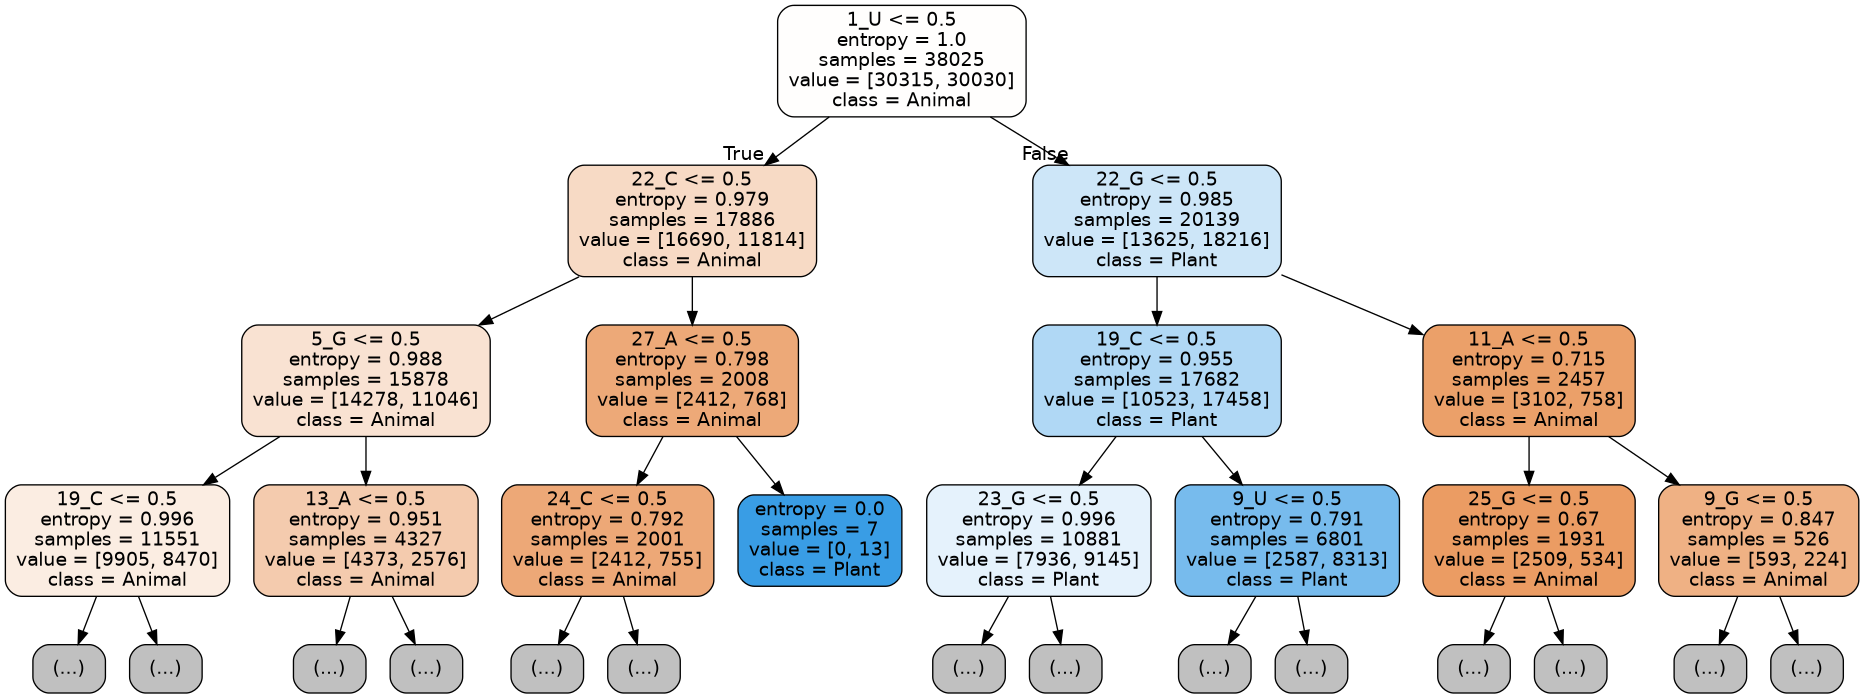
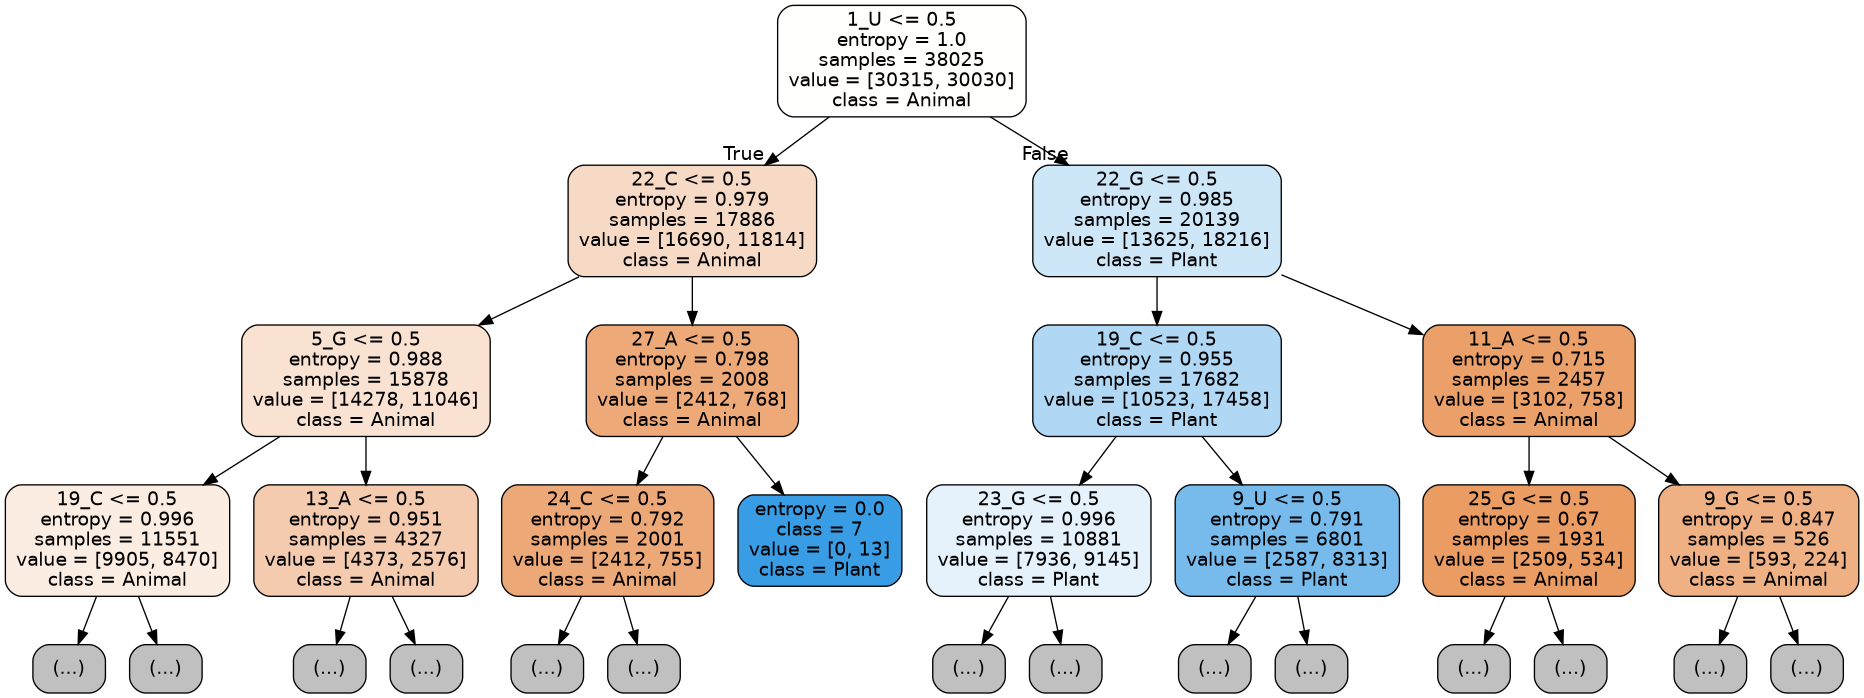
node "entropy = 0.0 samples = 7 value = [0, 13] class = Plant": label "entropy = 0.0 samples = 7 value = [0, 13] class = Plant" -> "entropy = 0.0 class = 7 value = [0, 13] class = Plant"
